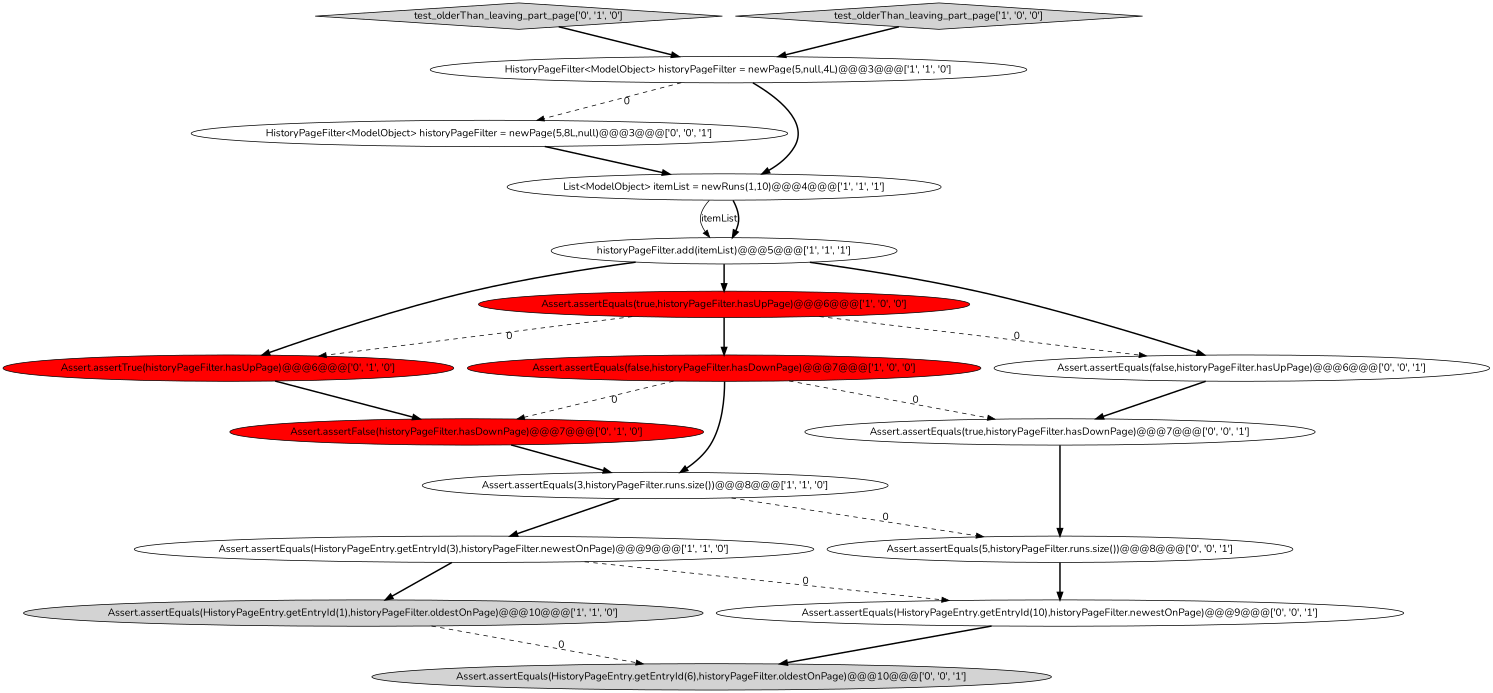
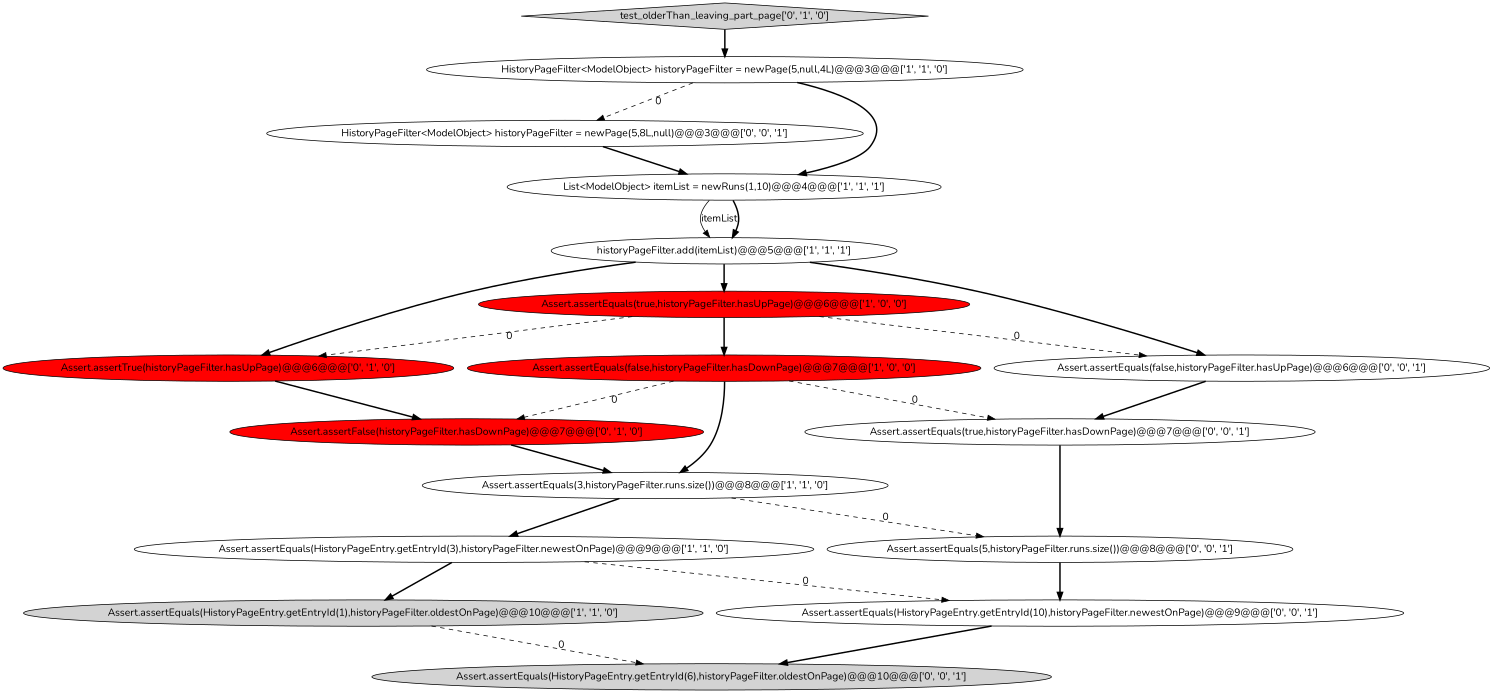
node "test_olderThan_leaving_part_page['1', '0', '0']": removed
